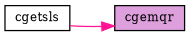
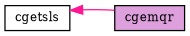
edge "cgetsls" -> "cgemqr": reversed
